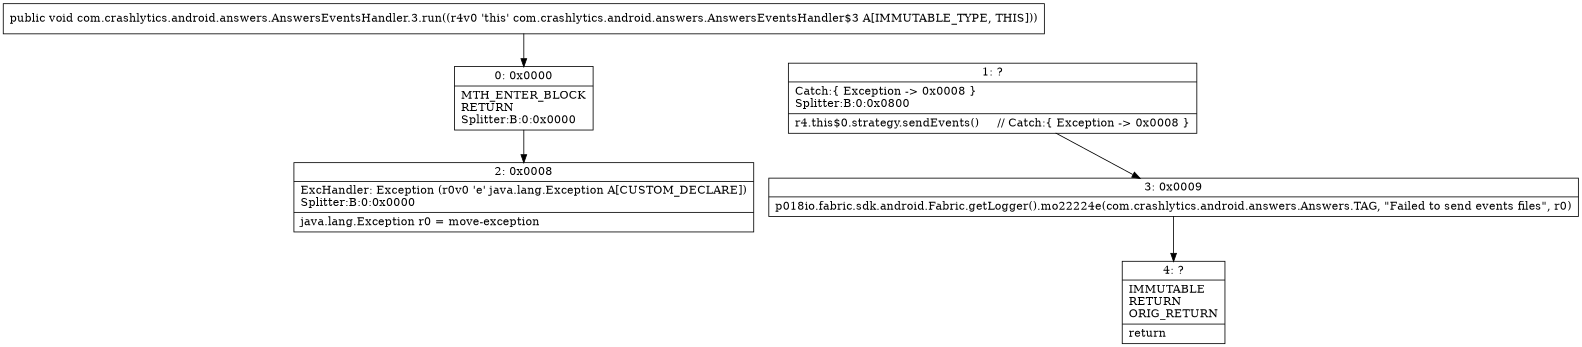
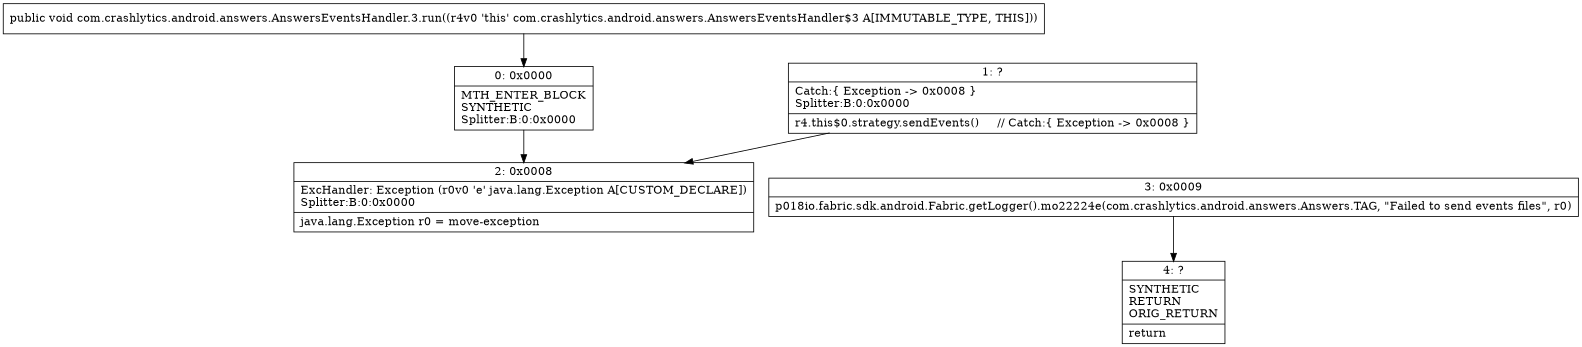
node "1: ?": text "Splitter:B:0:0x0800" -> "Splitter:B:0:0x0000"
node "0: 0x0000": text "RETURN" -> "SYNTHETIC"
edge "1: ?" -> "3: 0x0009": now "1: ?" -> "2: 0x0008"
node "4: ?": text "IMMUTABLE" -> "SYNTHETIC"
